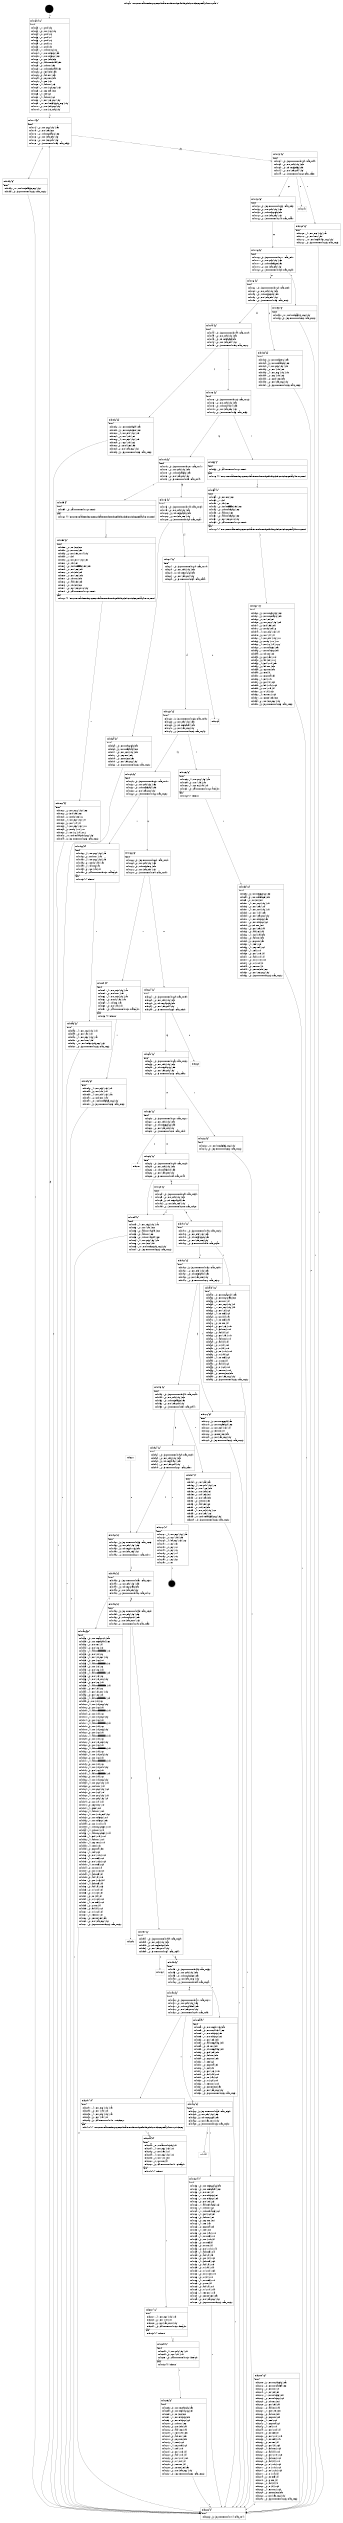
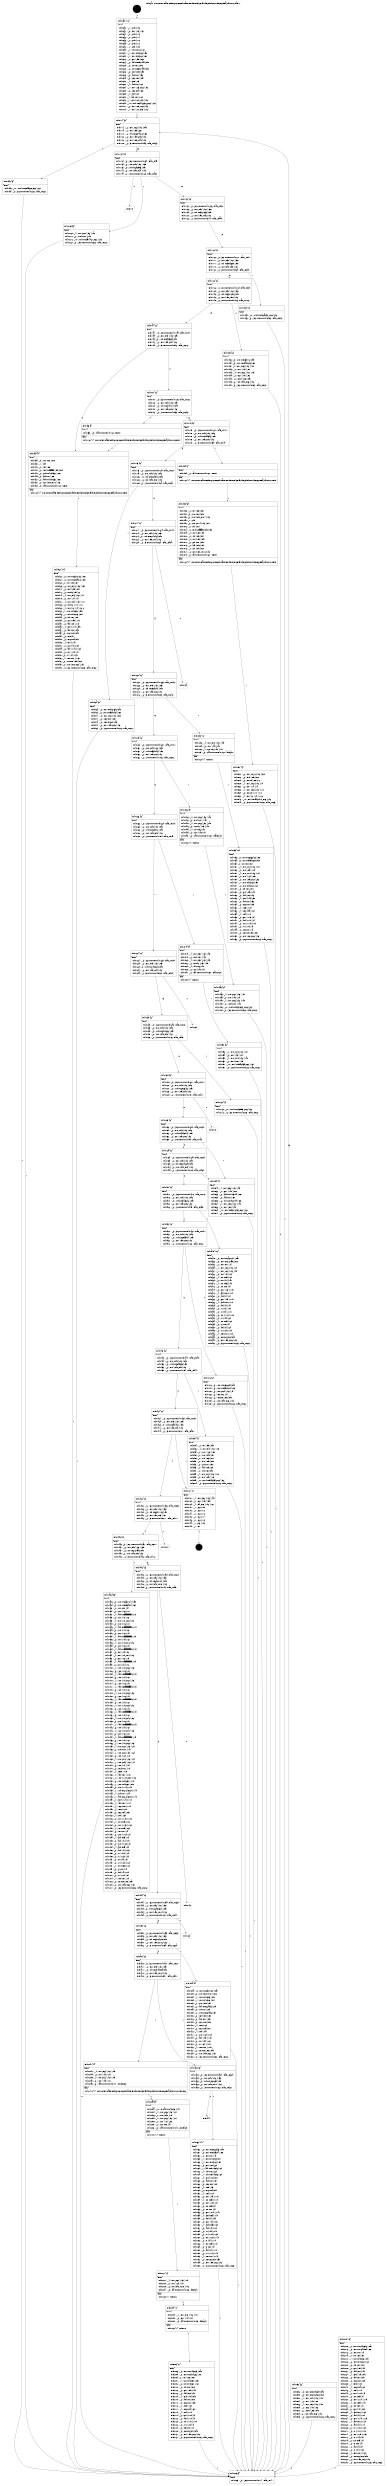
edge "0x4017a4 [28]" -> "0x401eb6 [36]": now "0x4017a4 [28]" -> "0x401f3a [40]"
edge "0x402211" -> "0x401980 [28]": reversed
